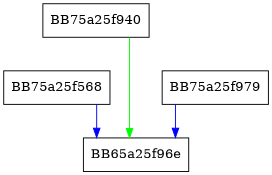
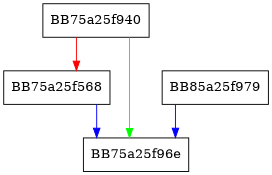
edge "BB75a25f940" -> "BB75a25f568": added
node "BB75a25f979": label "BB75a25f979" -> "BB85a25f979"
node "BB65a25f96e": label "BB65a25f96e" -> "BB75a25f96e"
